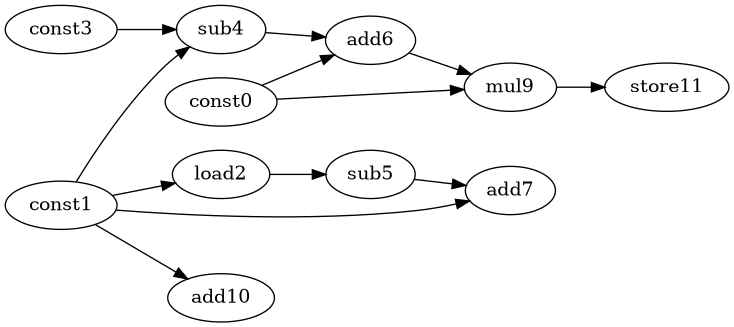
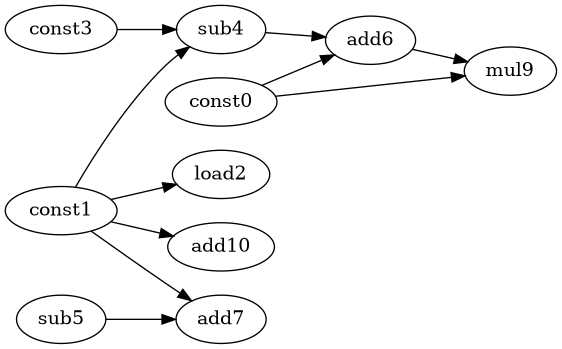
node "store11": removed
edge "load2" -> "sub5": removed
